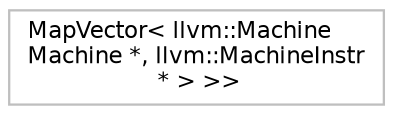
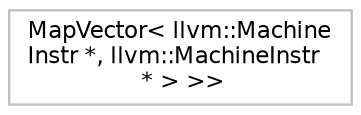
node "MapVector< llvm::Machine Machine *, llvm::MachineInstr * > >>": label "MapVector< llvm::Machine Machine *, llvm::MachineInstr * > >>" -> "MapVector< llvm::Machine Instr *, llvm::MachineInstr * > >>"
